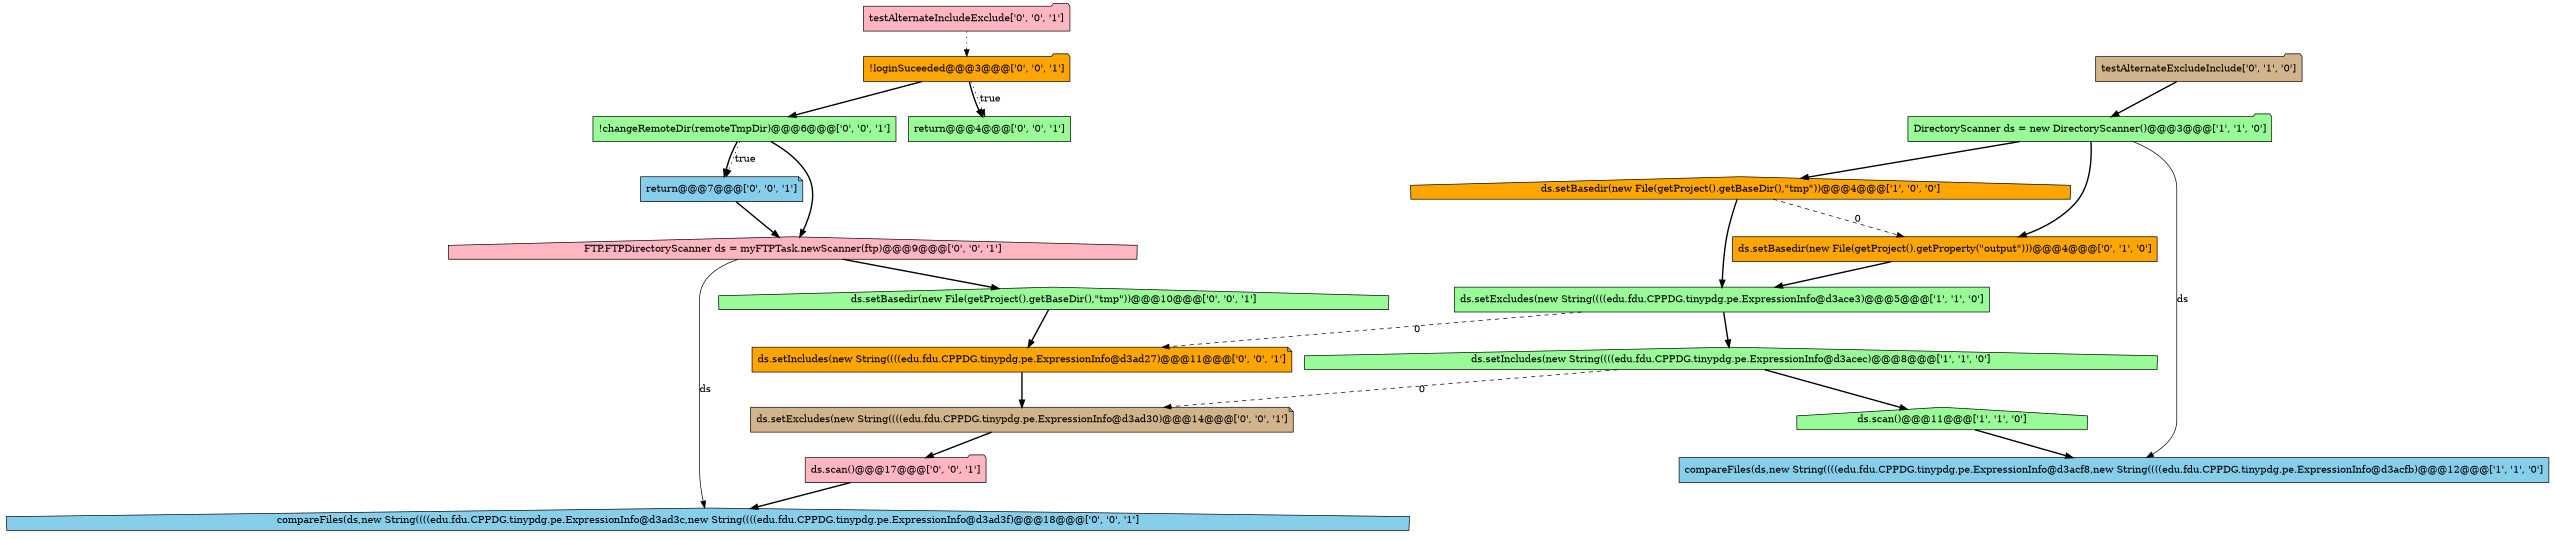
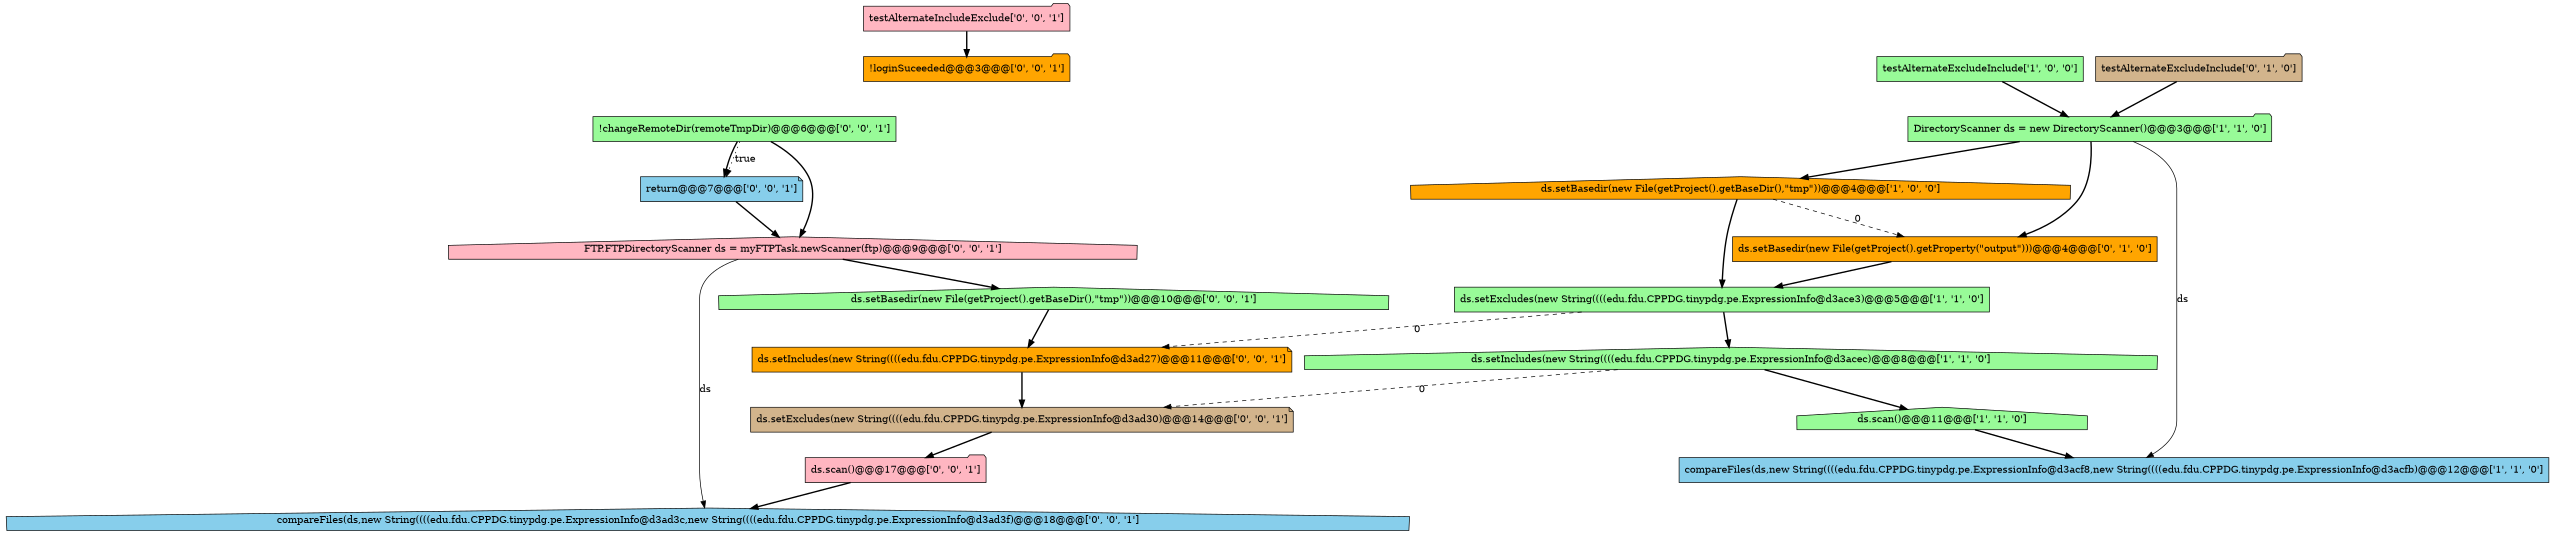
edge "testAlternateIncludeExclude['0', '0', '1']" -> "!loginSuceeded@@@3@@@['0', '0', '1']": style dotted -> bold
node "testAlternateExcludeInclude['1', '0', '0']": added
edge "!loginSuceeded@@@3@@@['0', '0', '1']" -> "!changeRemoteDir(remoteTmpDir)@@@6@@@['0', '0', '1']": removed
node "return@@@4@@@['0', '0', '1']": removed
